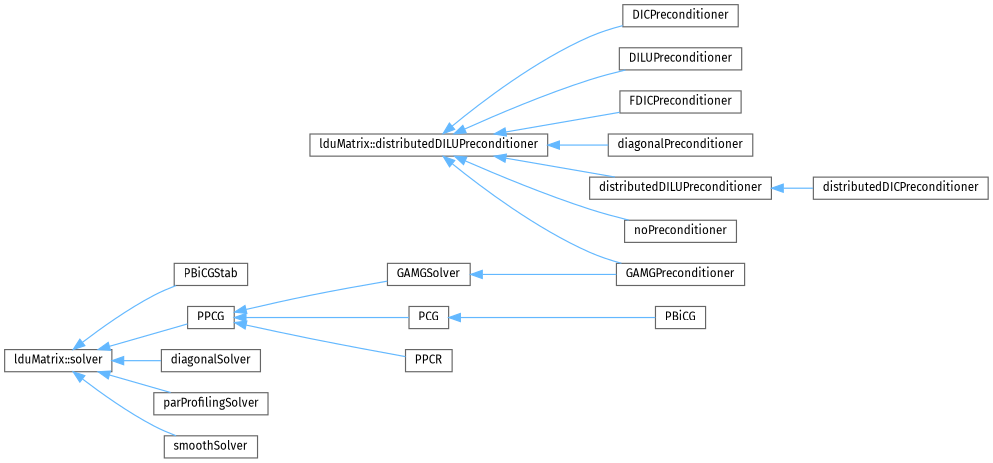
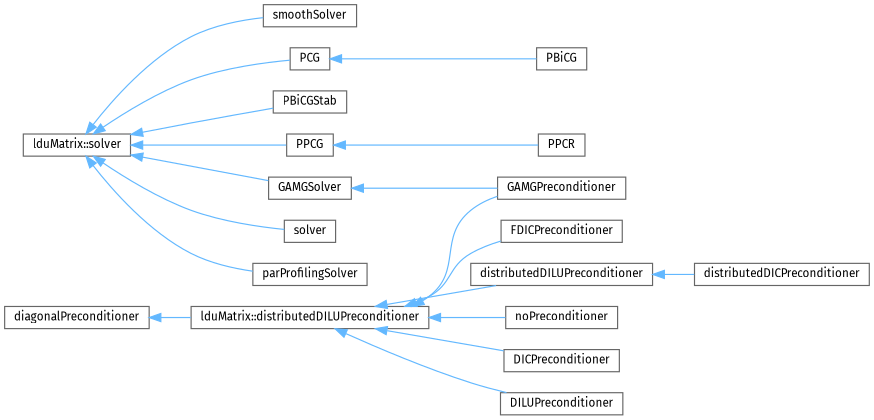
edge "diagonalPreconditioner" -> "lduMatrix::distributedDILUPreconditioner": reversed
edge "GAMGSolver" -> "PPCG": now "GAMGSolver" -> "lduMatrix::solver"
edge "PCG" -> "PPCG": now "PCG" -> "lduMatrix::solver"
node "diagonalSolver": label "diagonalSolver" -> "solver"
